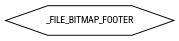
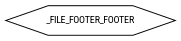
node "_FILE_BITMAP_FOOTER": label "_FILE_BITMAP_FOOTER" -> "_FILE_FOOTER_FOOTER"
